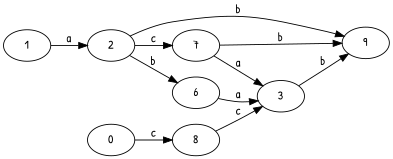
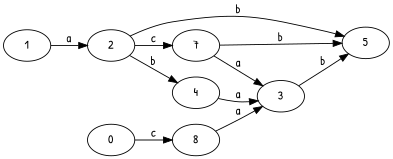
node "9": label "9" -> "5"
node "6": label "6" -> "4"
edge "8" -> "3": label "c" -> "a"
